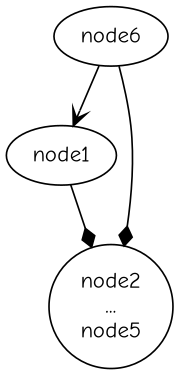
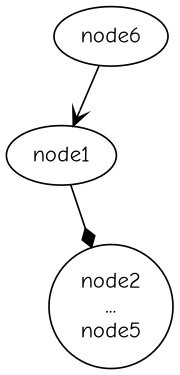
edge "node6" -> "node2 ... node5": removed
